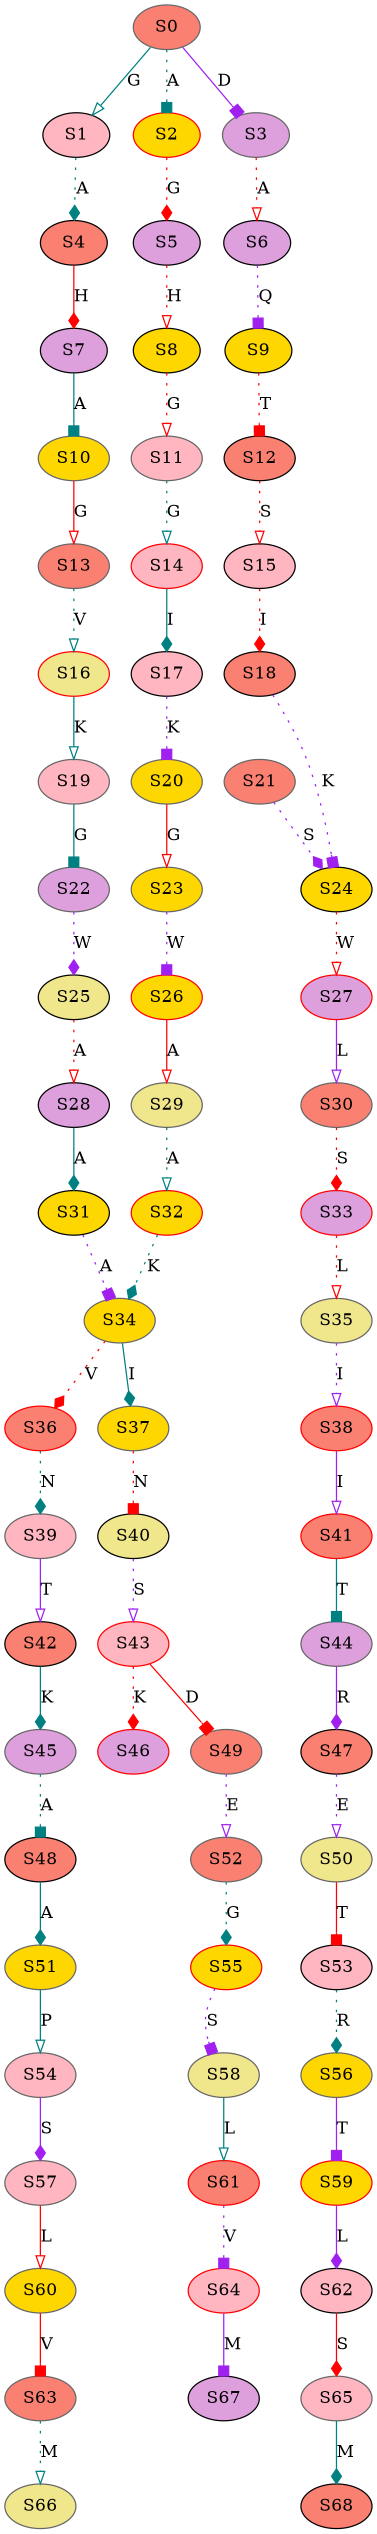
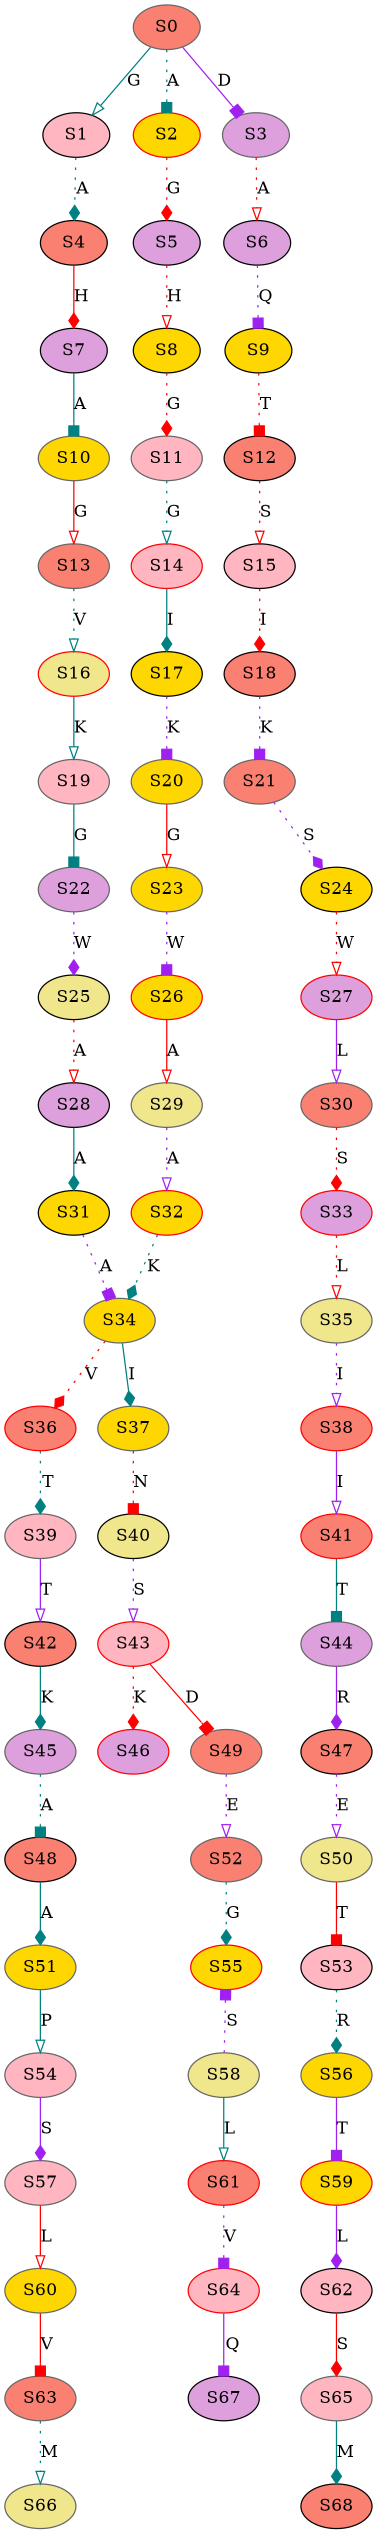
edge "S8" -> "S11": arrowhead onormal -> diamond
node "S17": fillcolor lightpink -> gold
edge "S18" -> "S24": now "S18" -> "S21"
edge "S29" -> "S32": color teal -> purple
edge "S36" -> "S39": label "N" -> "T"
edge "S55" -> "S58": reversed
edge "S64" -> "S67": label "M" -> "Q"
